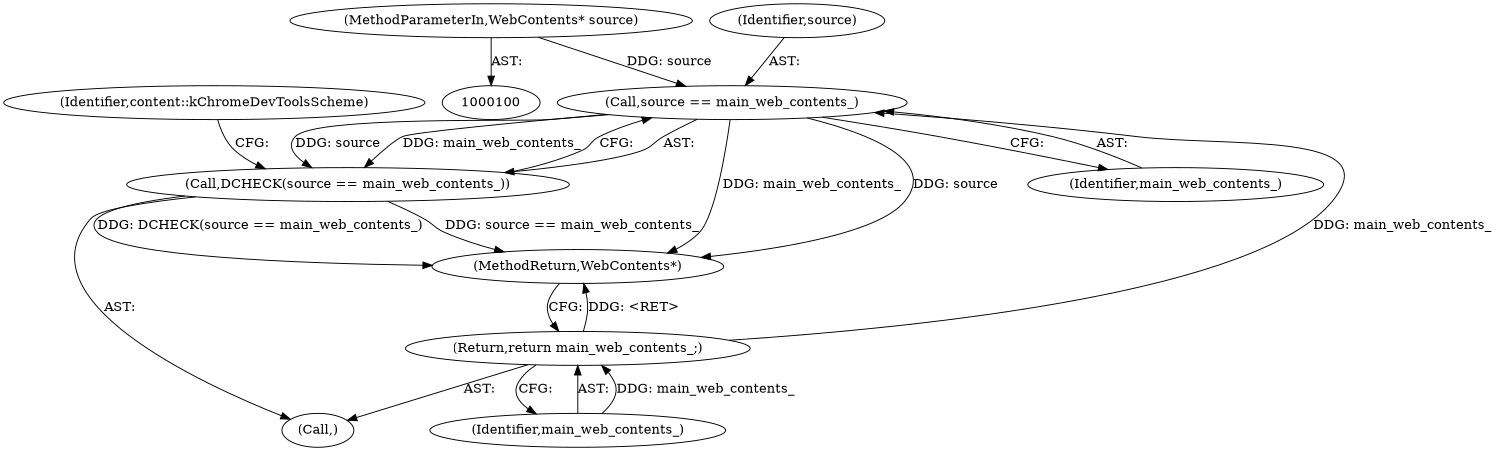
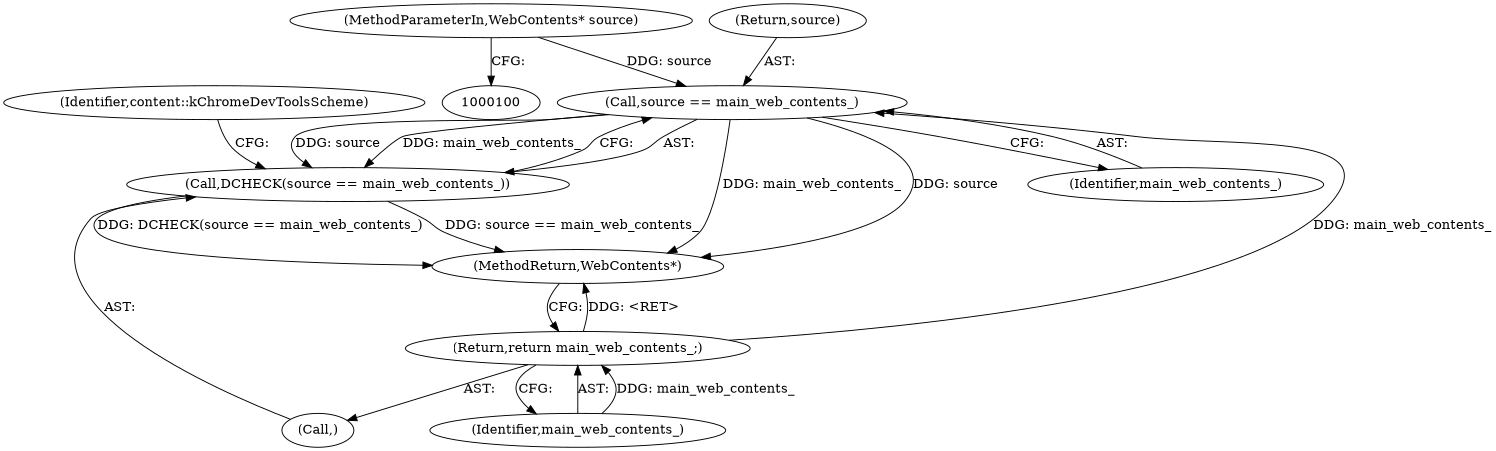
node "(Identifier,source)": label "(Identifier,source)" -> "(Return,source)"
edge "(MethodParameterIn,WebContents* source)" -> "1000100": label "AST: " -> "CFG: "
edge "(Call,DCHECK(source == main_web_contents_))" -> "(Call,)": reversed
